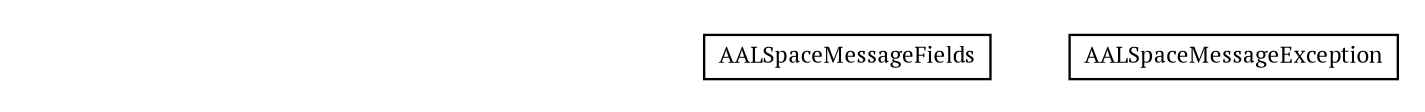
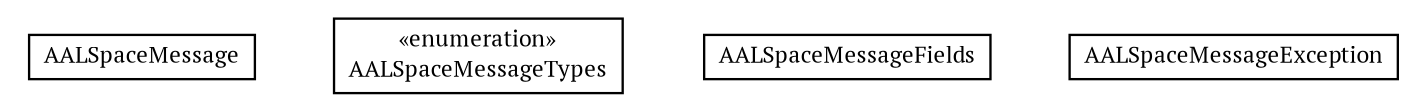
node "AALSpaceMessage": added
node "AALSpaceMessageTypes": added
